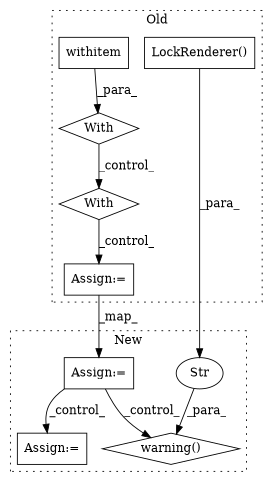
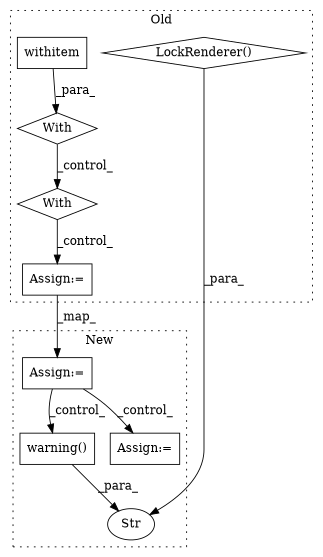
node "LockRenderer()": shape box -> diamond
edge "Str" -> "warning()": reversed
node "warning()": shape diamond -> box
